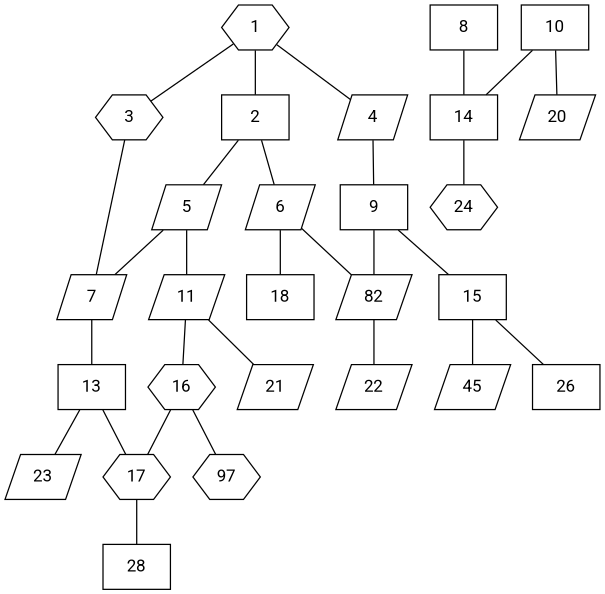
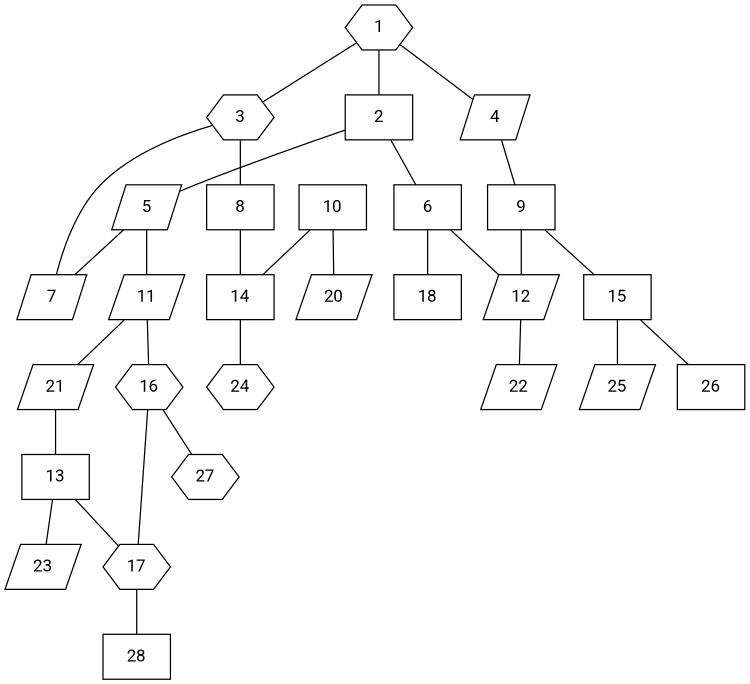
edge "3" -- "8": added
node "6": shape parallelogram -> box
node "82": label "82" -> "12"
edge "7" -- "13": now "21" -- "13"
node "45": label "45" -> "25"
node "97": label "97" -> "27"
